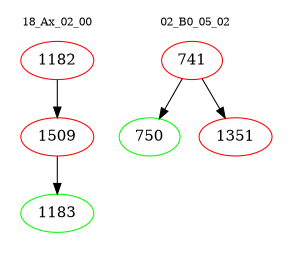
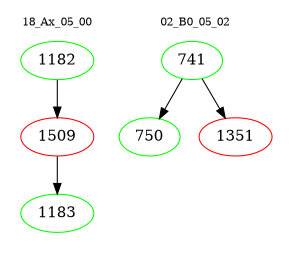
cluster "18_Ax_02_00": label "18_Ax_02_00" -> "18_Ax_05_00"
node "1182": color red -> green
node "741": color red -> green
